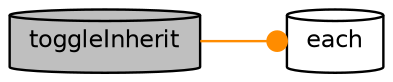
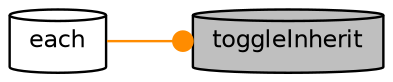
edge "toggleInherit" -> "each": reversed
